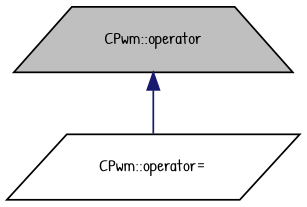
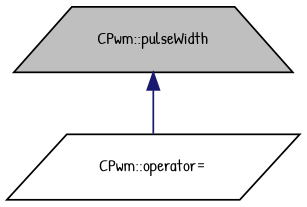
node "CPwm::operator": label "CPwm::operator" -> "CPwm::pulseWidth"
